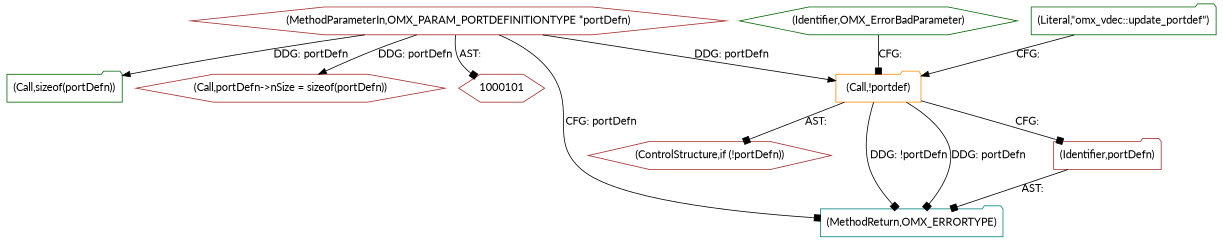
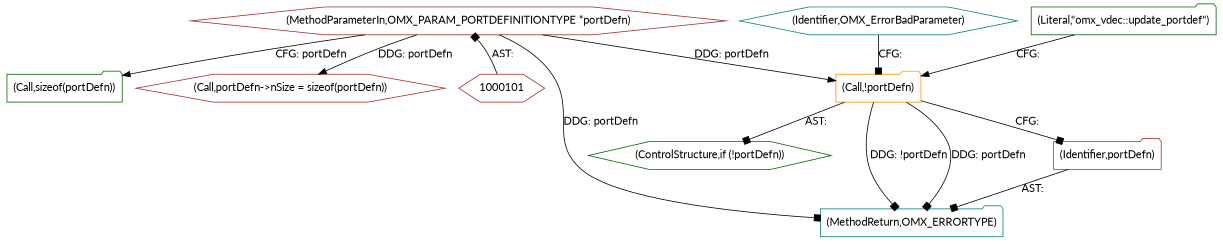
node "(Identifier,OMX_ErrorBadParameter)": color darkgreen -> teal
edge "(MethodParameterIn,OMX_PARAM_PORTDEFINITIONTYPE *portDefn)" -> "(Call,sizeof(portDefn))": label "DDG: portDefn" -> "CFG: portDefn"
edge "(MethodParameterIn,OMX_PARAM_PORTDEFINITIONTYPE *portDefn)" -> "1000101": reversed
node "(Call,!portdef)": label "(Call,!portdef)" -> "(Call,!portDefn)"
edge "(MethodParameterIn,OMX_PARAM_PORTDEFINITIONTYPE *portDefn)" -> "(MethodReturn,OMX_ERRORTYPE)": label "CFG: portDefn" -> "DDG: portDefn"
node "(ControlStructure,if (!portDefn))": color brown -> darkgreen
